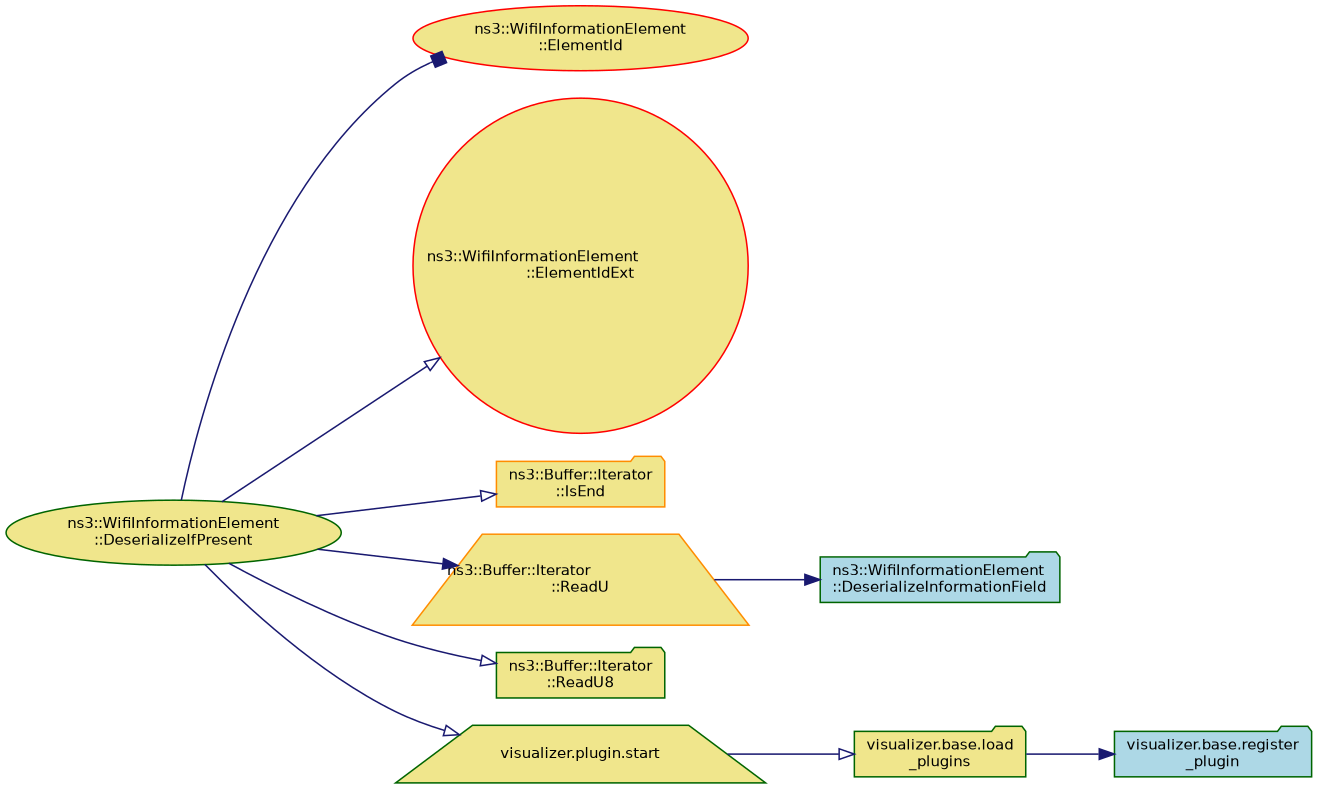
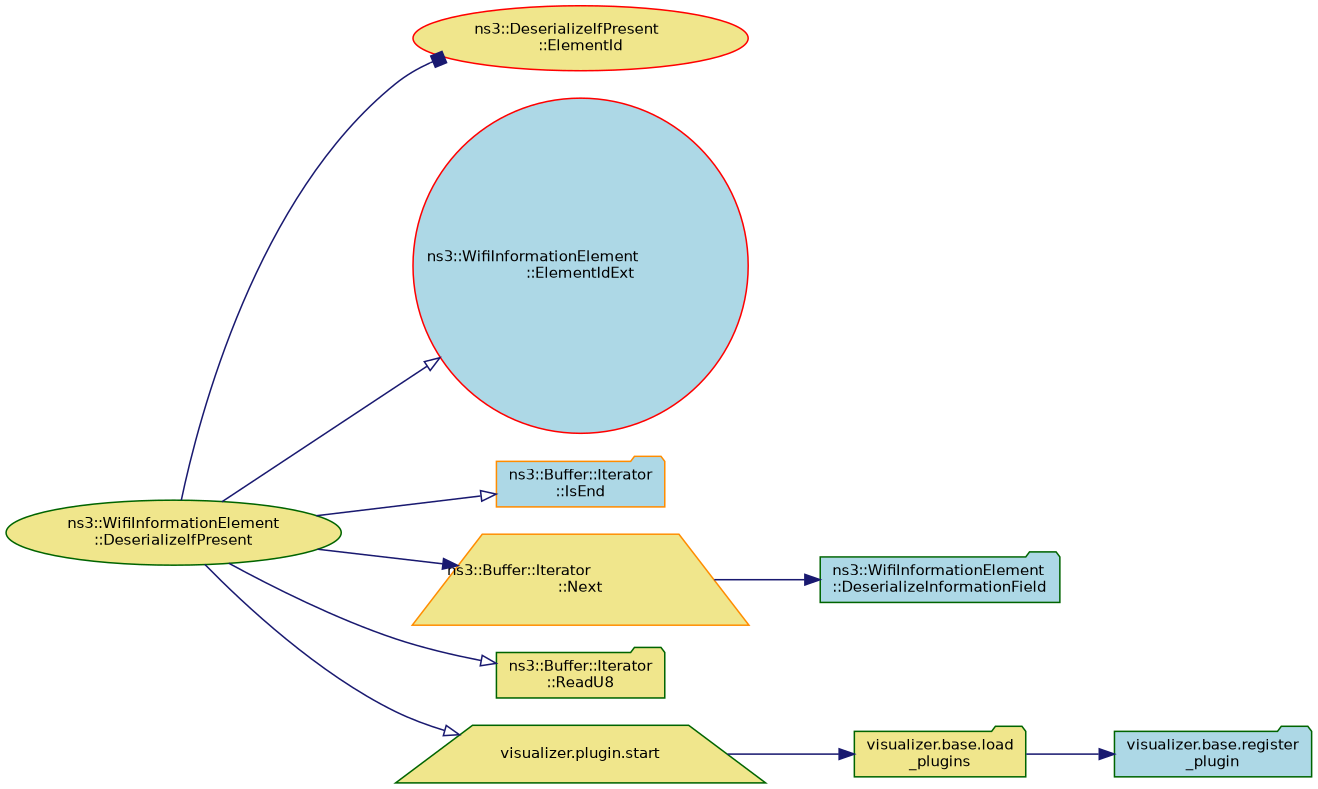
node "ns3::WifiInformationElement ::ElementId": label "ns3::WifiInformationElement ::ElementId" -> "ns3::DeserializeIfPresent ::ElementId"
node "ns3::WifiInformationElement ::ElementIdExt": fillcolor khaki -> lightblue
node "ns3::Buffer::Iterator ::IsEnd": fillcolor khaki -> lightblue
node "ns3::Buffer::Iterator ::ReadU": label "ns3::Buffer::Iterator ::ReadU" -> "ns3::Buffer::Iterator ::Next"
edge "visualizer.plugin.start" -> "visualizer.base.load _plugins": arrowhead onormal -> normal
